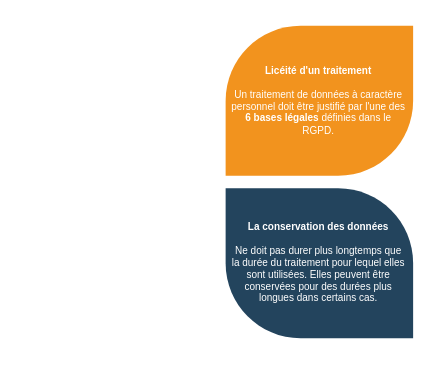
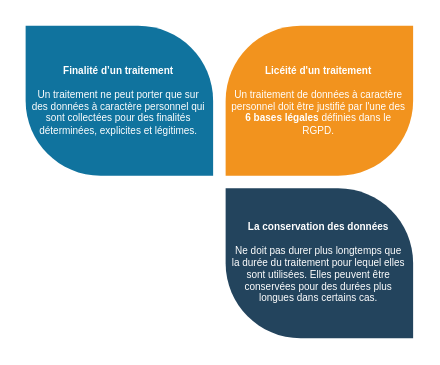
node "Finalité d’un traitement Un traitement ne peut porter que sur des données à caractère personnel qui sont collectées pour des finalités déterminées, explicites et légitimes.": added
